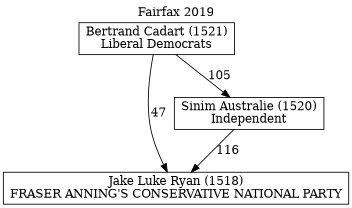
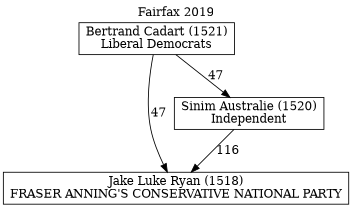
edge "Bertrand Cadart (1521) Liberal Democrats" -> "Sinim Australie (1520) Independent": label "105" -> "47"
